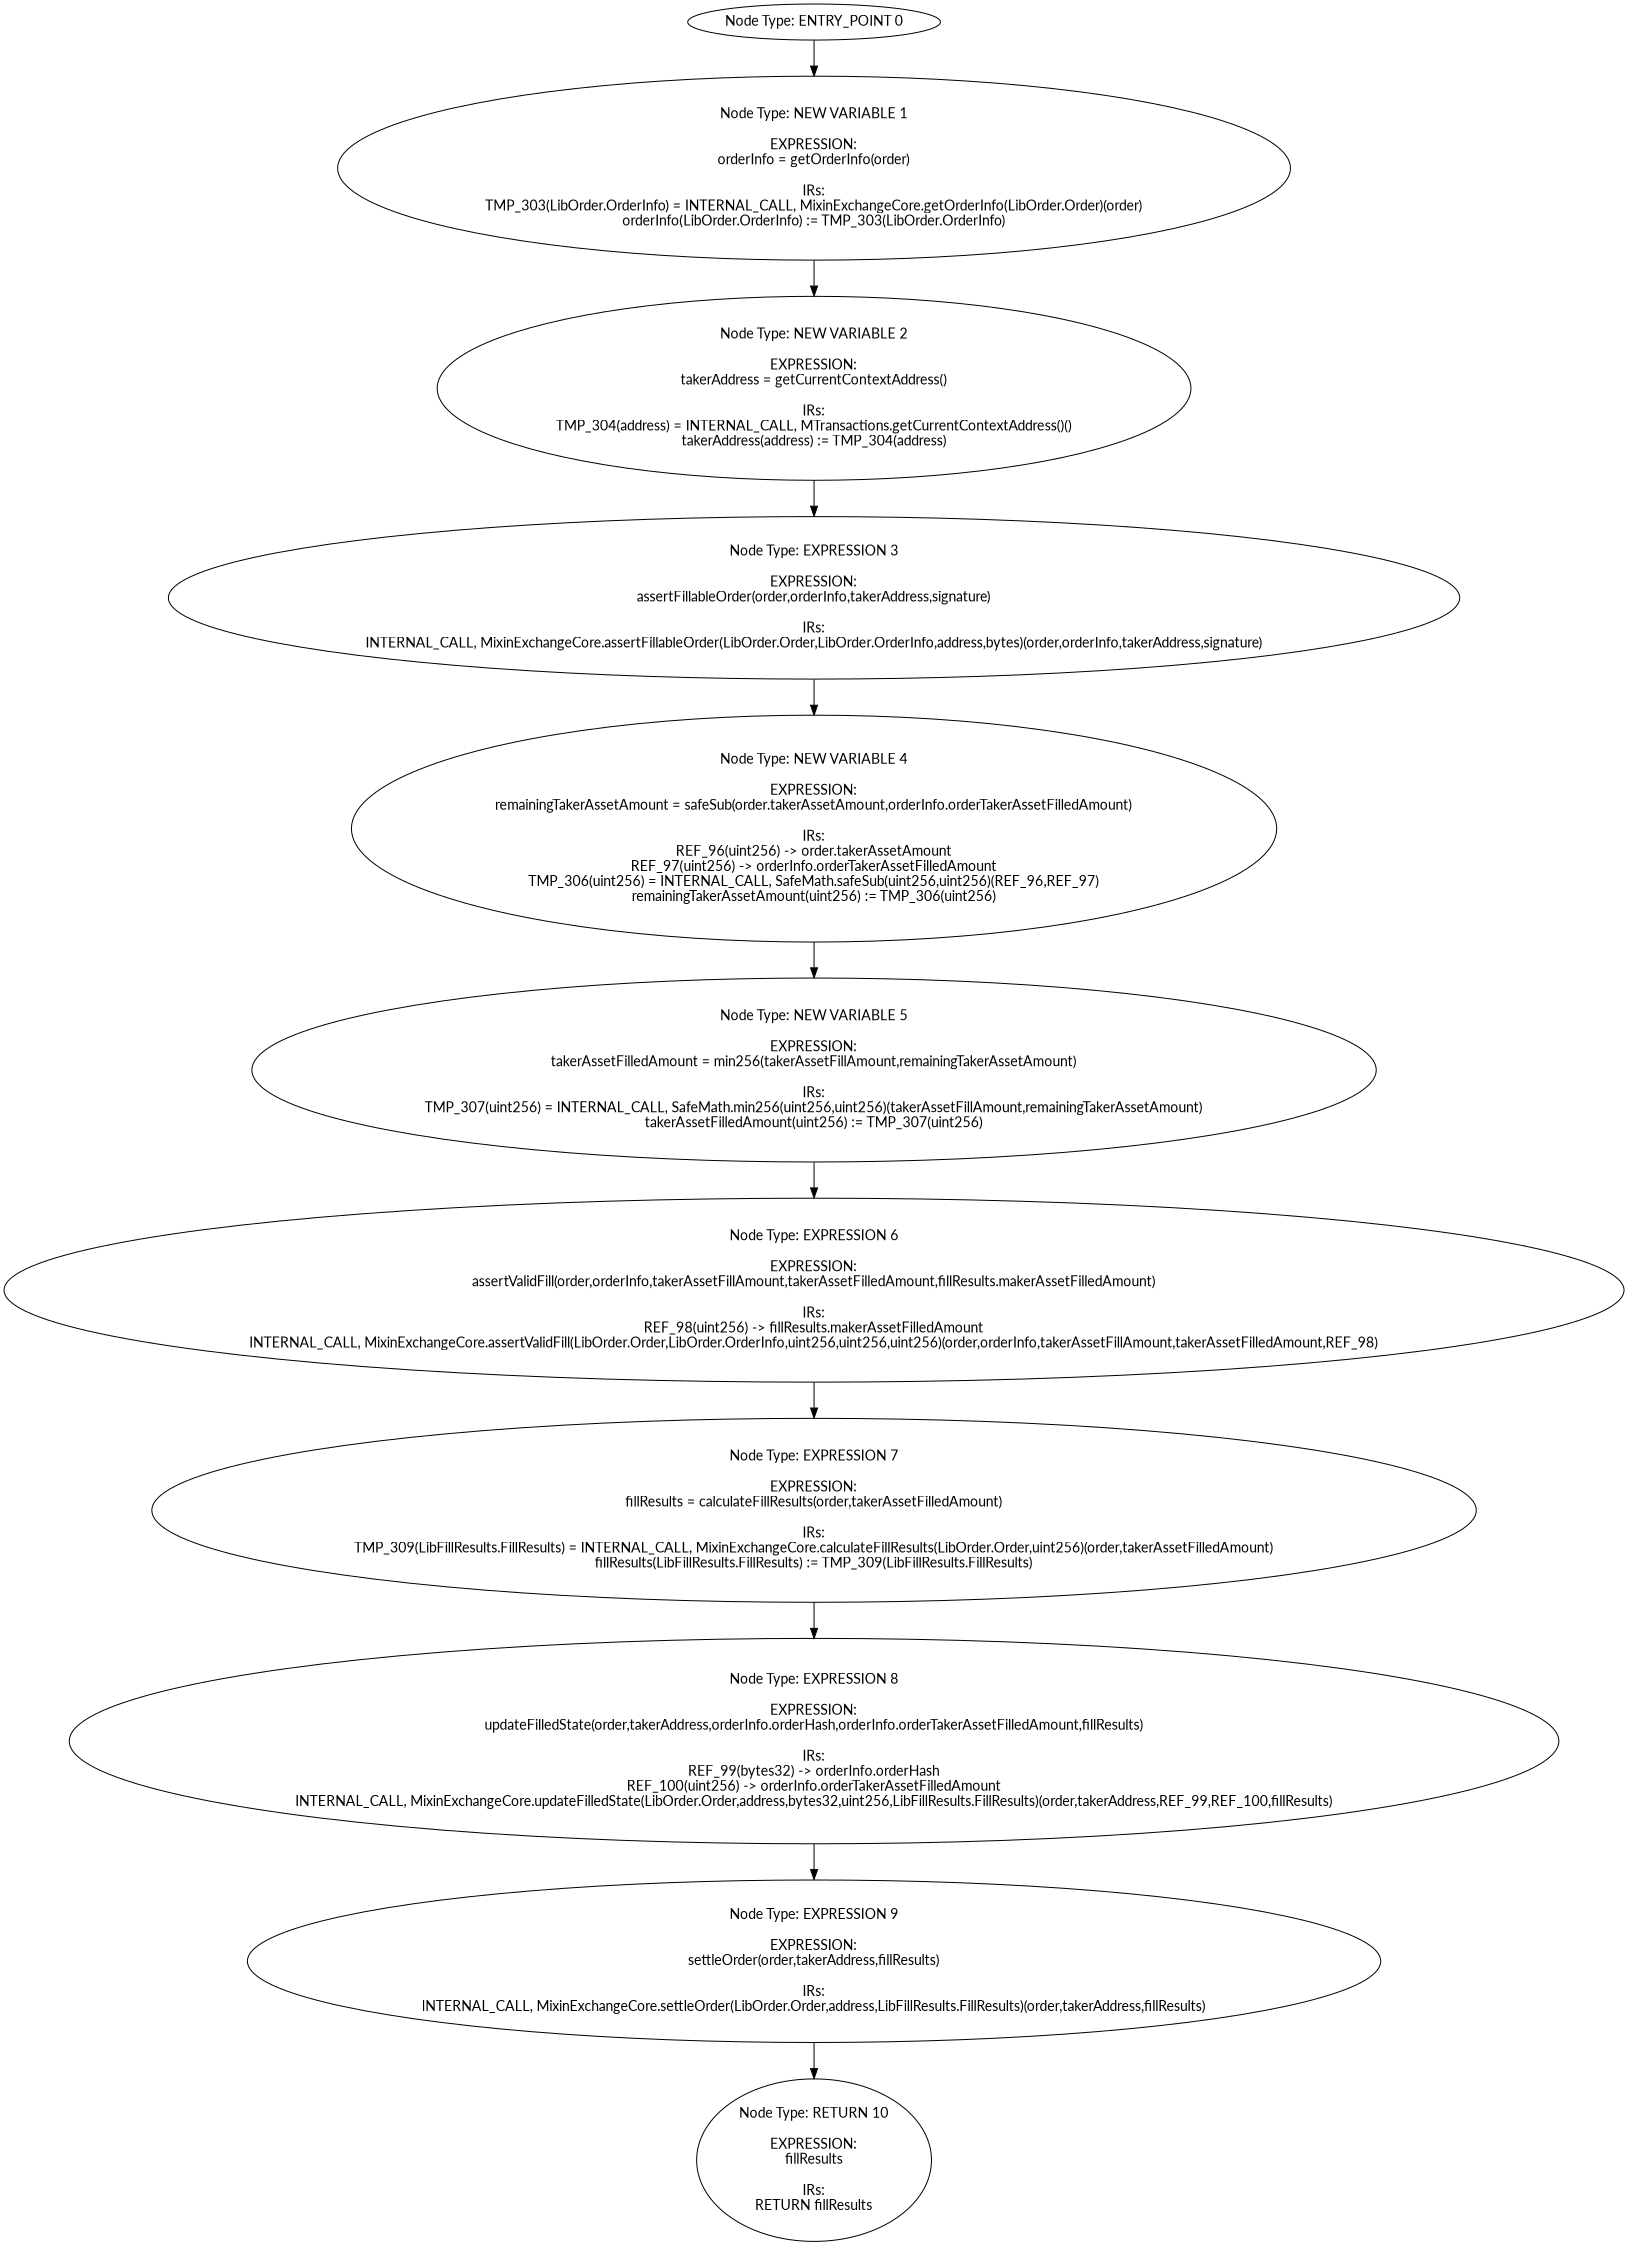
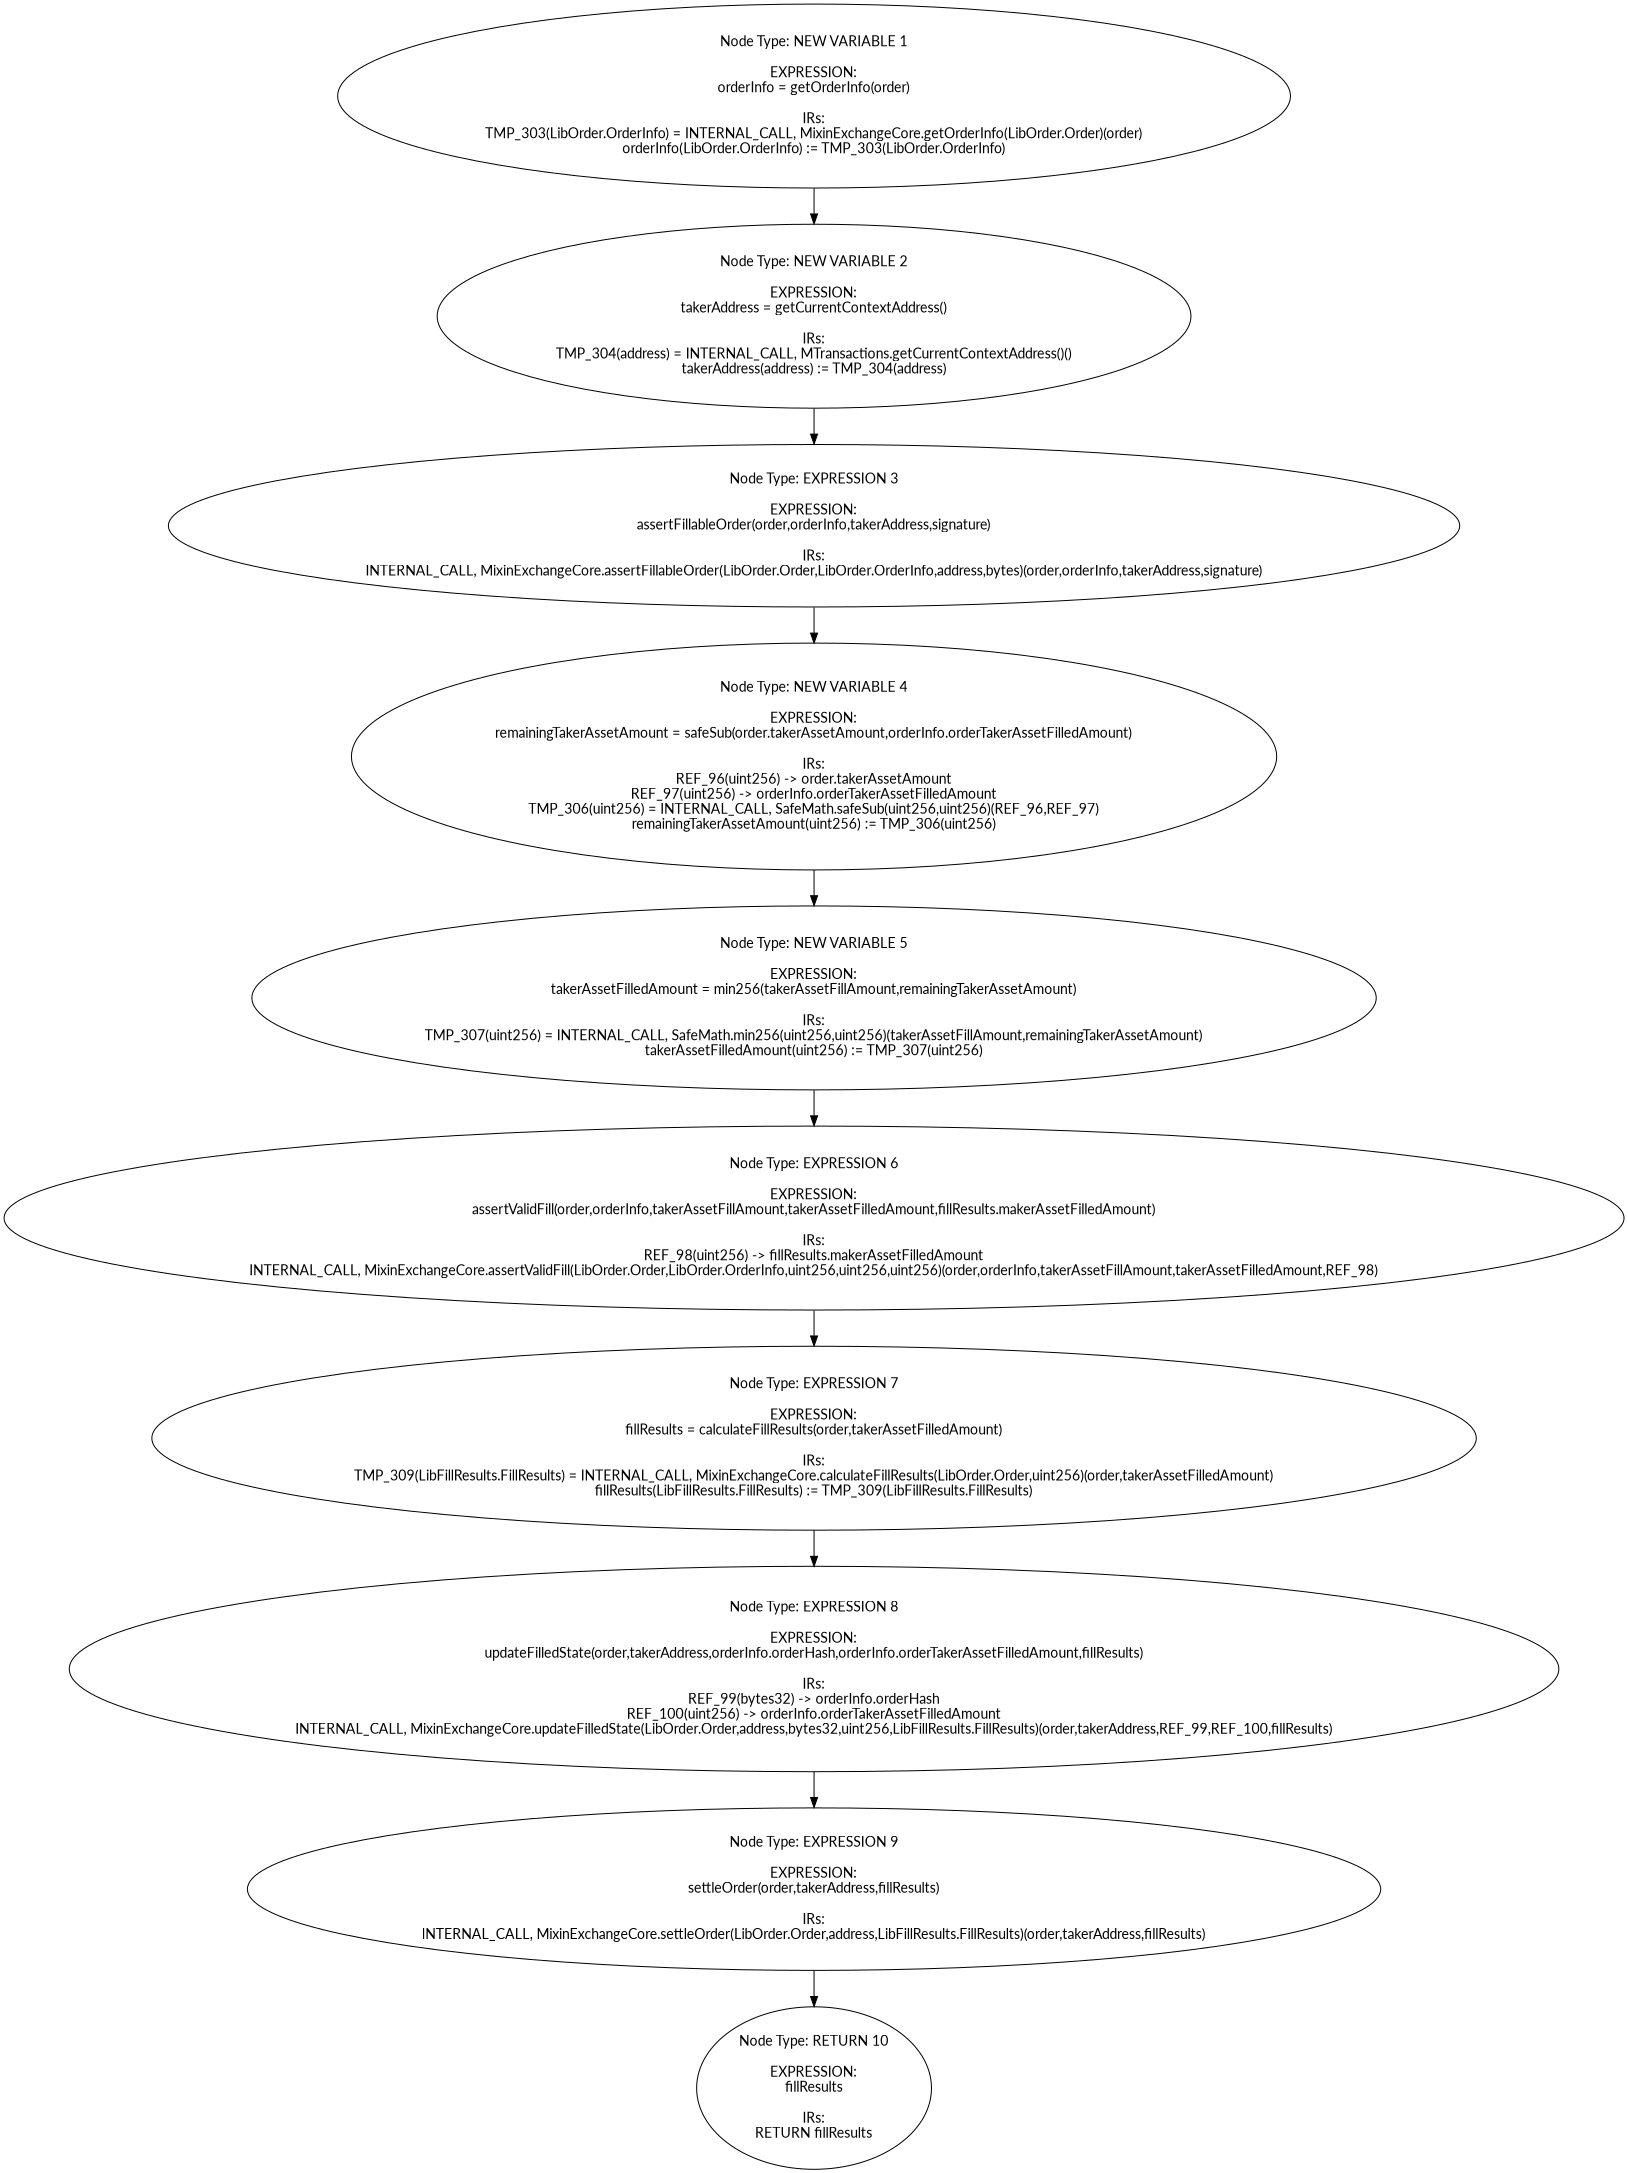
node "Node Type: ENTRY_POINT 0": removed
